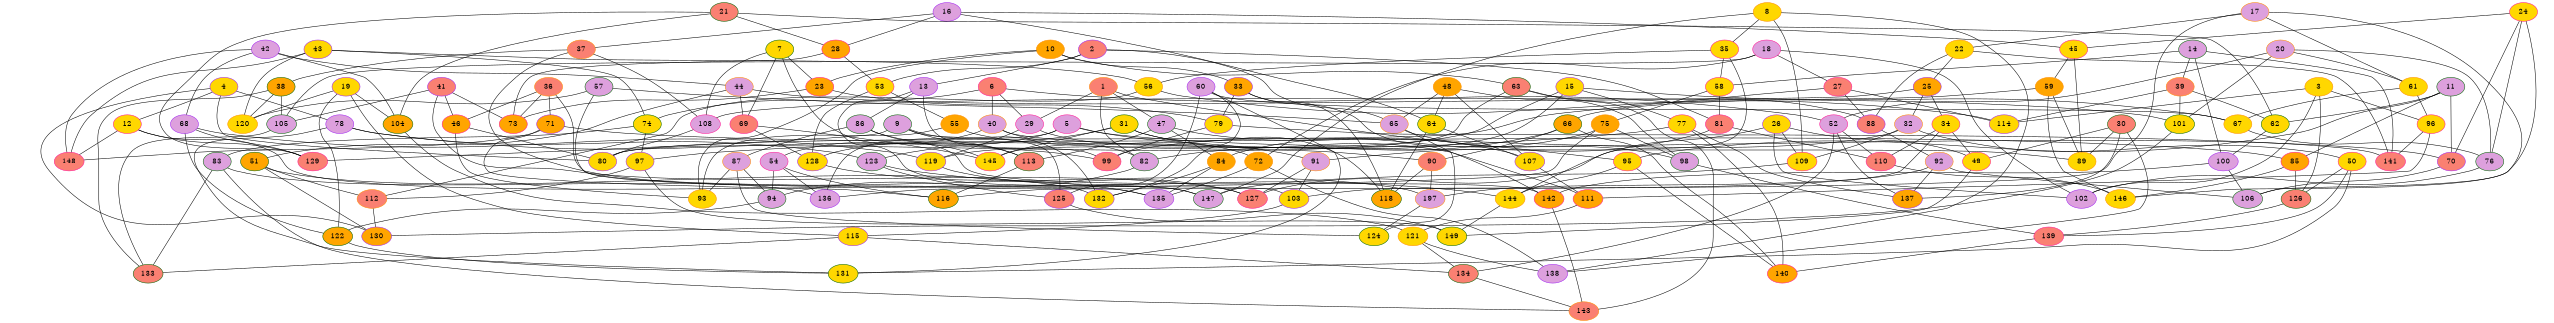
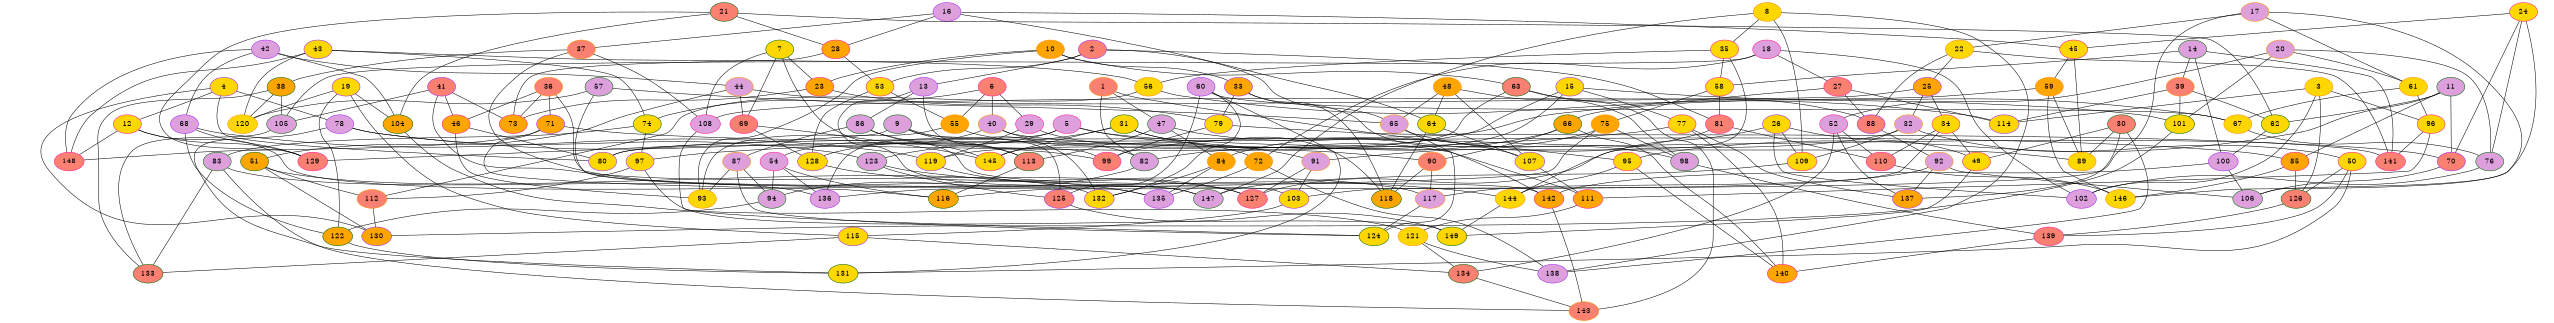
edge "6" -- "52": now "6" -- "55"
edge "1" -- "29": removed
edge "108" -- "80": now "108" -- "124"
node "197": label "197" -> "117"
